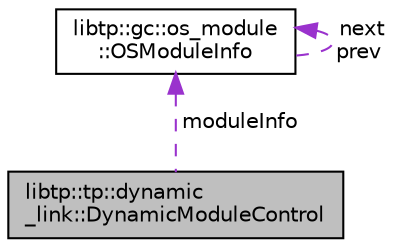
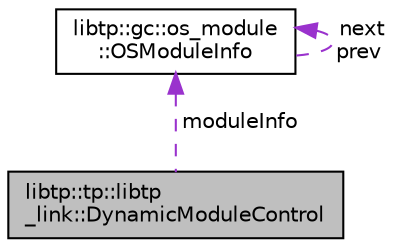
node "libtp::tp::dynamic _link::DynamicModuleControl": label "libtp::tp::dynamic _link::DynamicModuleControl" -> "libtp::tp::libtp _link::DynamicModuleControl"
